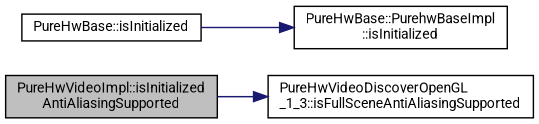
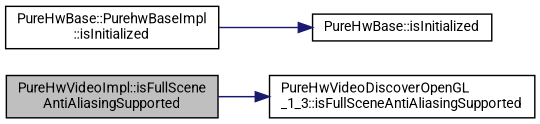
edge "PureHwBase::isInitialized" -> "PureHwBase::PurehwBaseImpl ::isInitialized": reversed
node "PureHwVideoImpl::isInitialized AntiAliasingSupported": label "PureHwVideoImpl::isInitialized AntiAliasingSupported" -> "PureHwVideoImpl::isFullScene AntiAliasingSupported"
